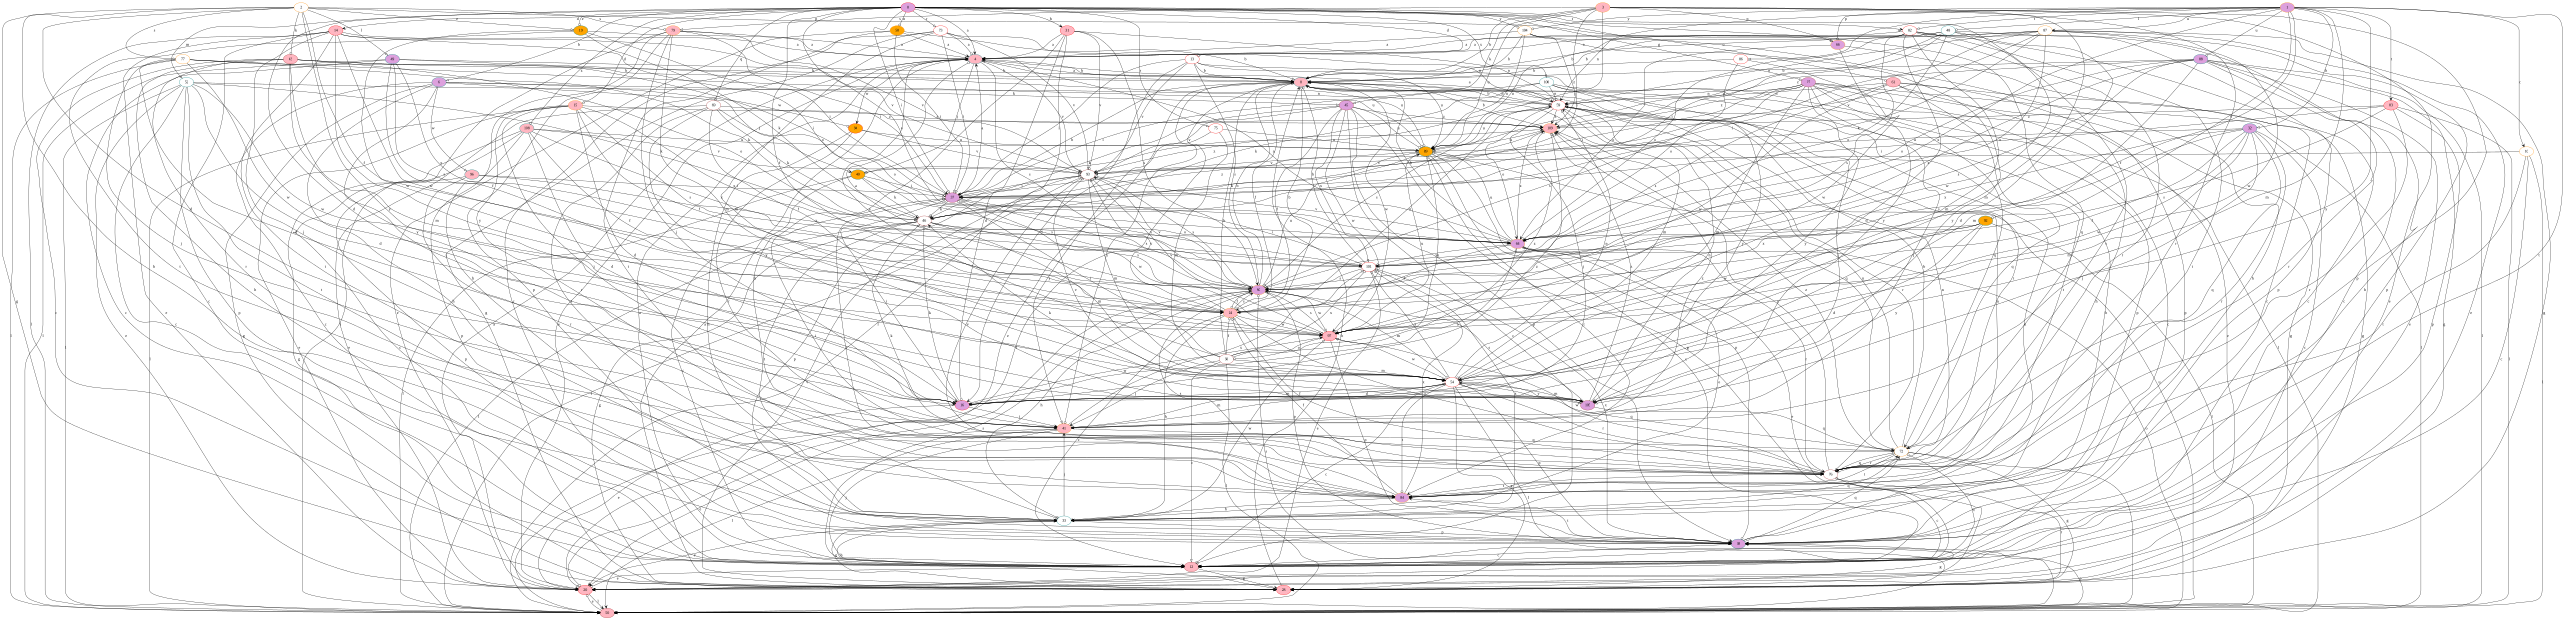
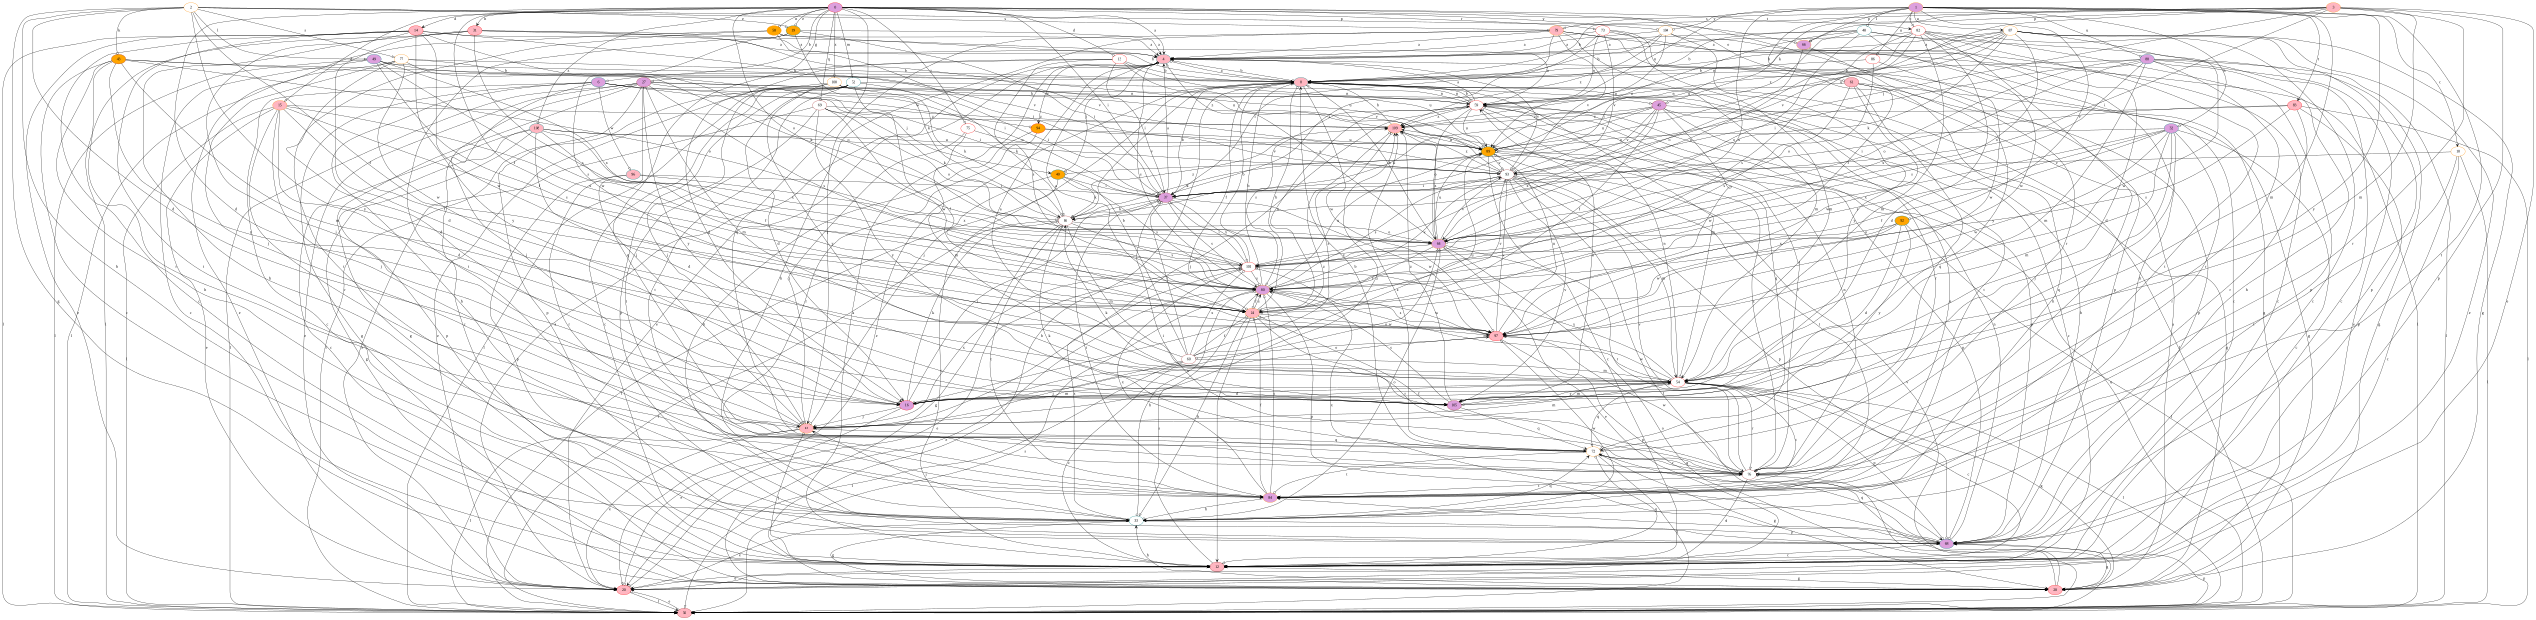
node "43": fillcolor lightpink -> orange
node "100": color teal -> darkorange
edge "72" -> "59": removed, label "n"
